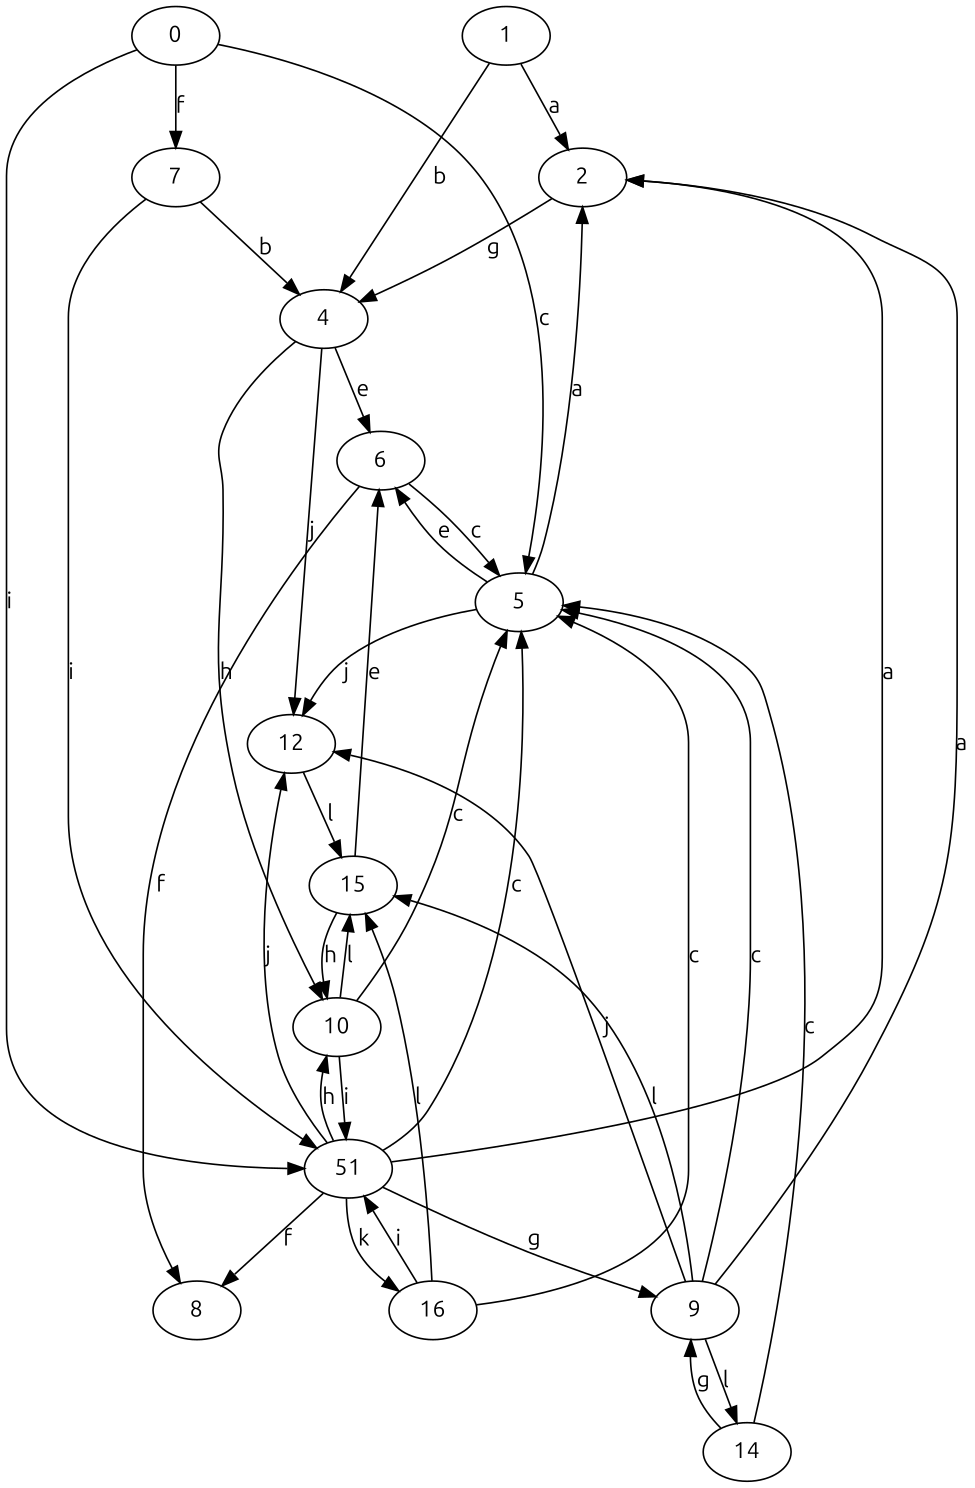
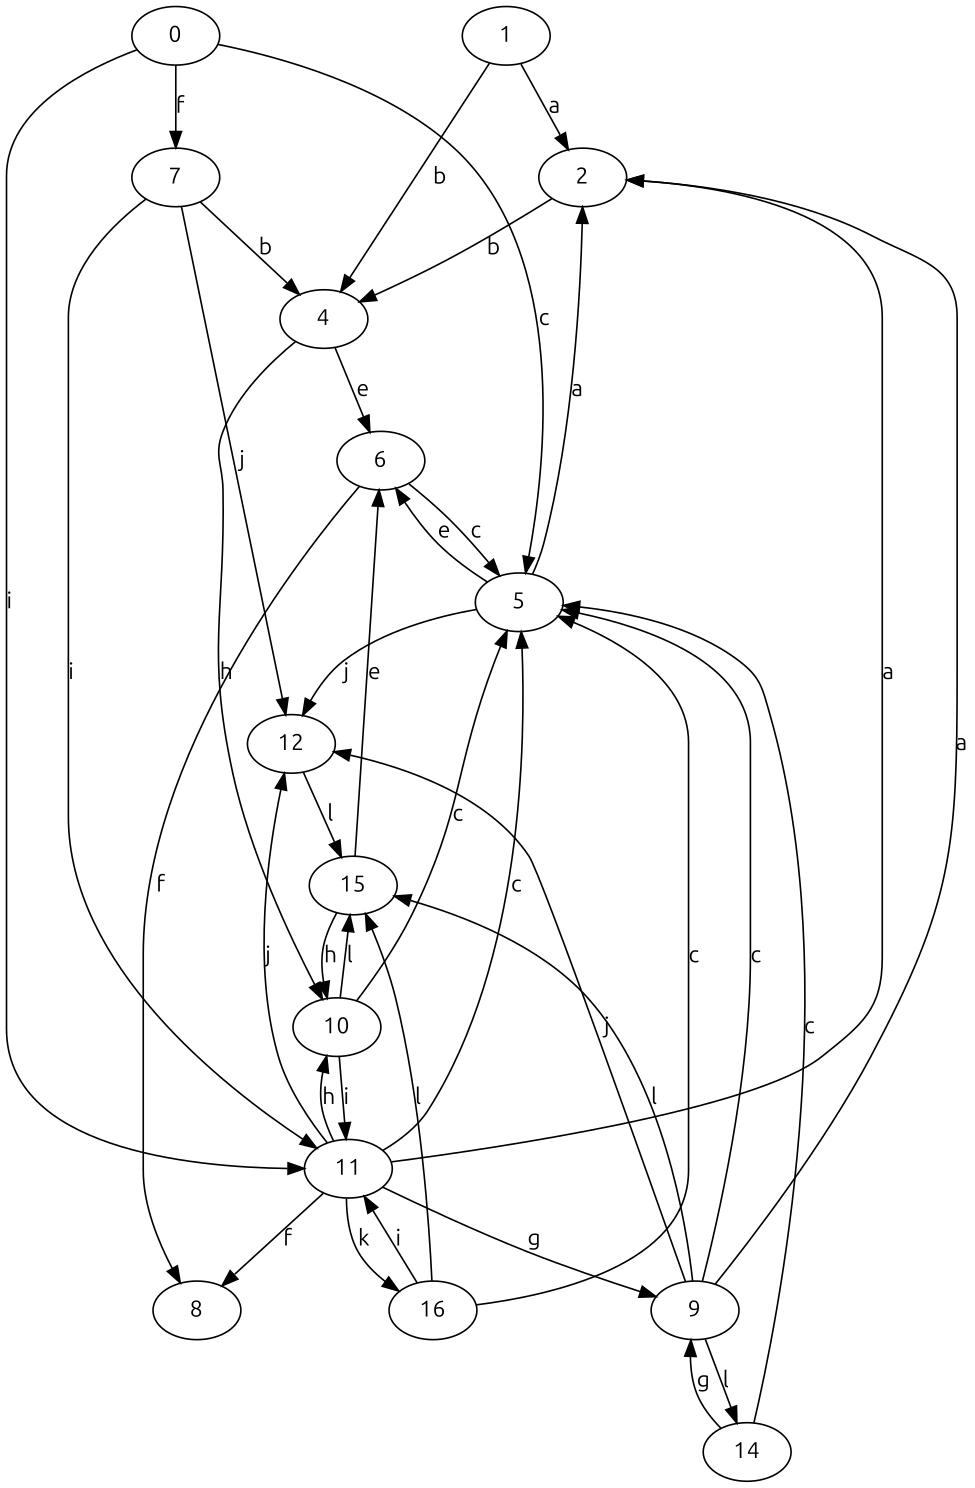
edge "2" -> "4": label "g" -> "b"
edge "4" -> "12": now "7" -> "12"
node "51": label "51" -> "11"
